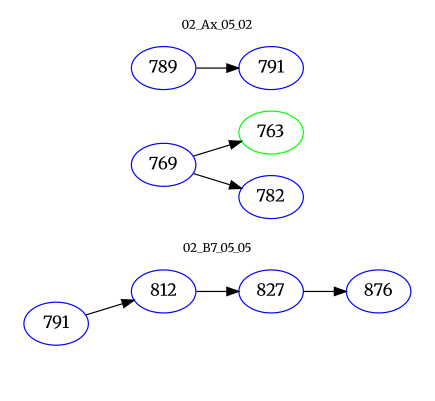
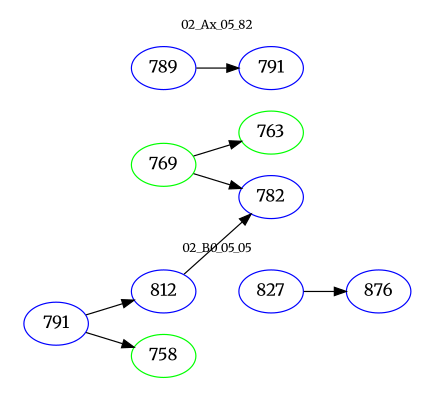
cluster "02_Ax_05_02": label "02_Ax_05_02" -> "02_Ax_05_82"
node "769": color blue -> green
cluster "02_B7_05_05": label "02_B7_05_05" -> "02_B0_05_05"
edge "812" -> "827": now "812" -> "782"
node "758": added
